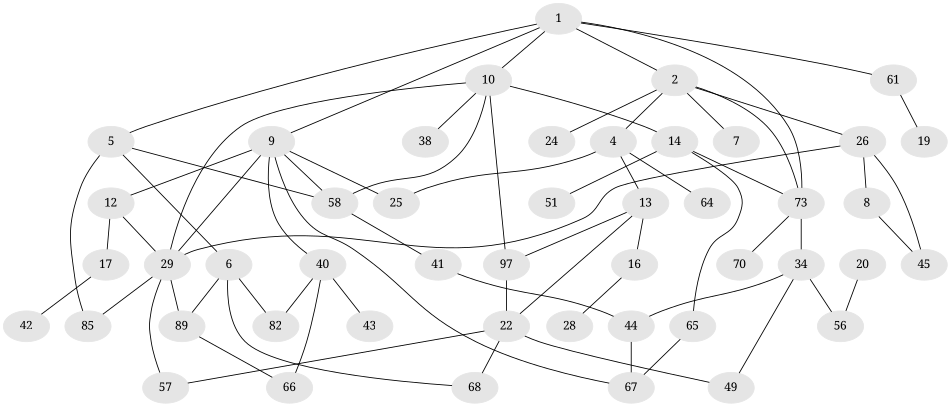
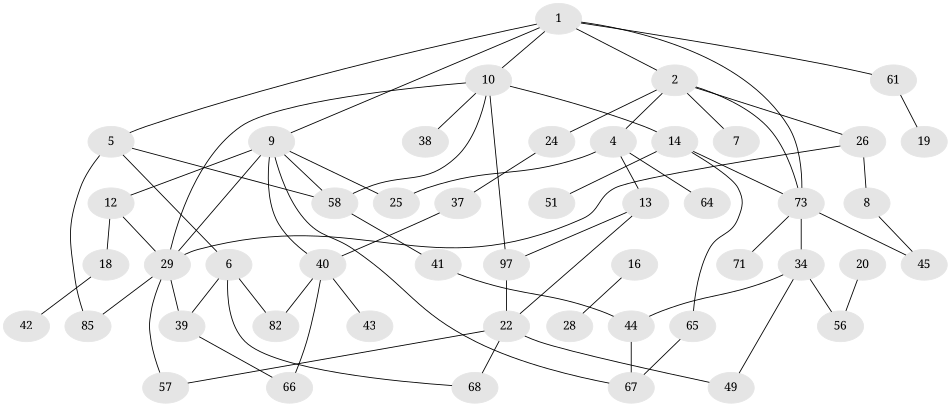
edge "26" -- "45": now "73" -- "45"
node "37": added
edge "13" -- "16": removed
node "17": label "17" -> "18"
node "70": label "70" -> "71"
node "89": label "89" -> "39"
